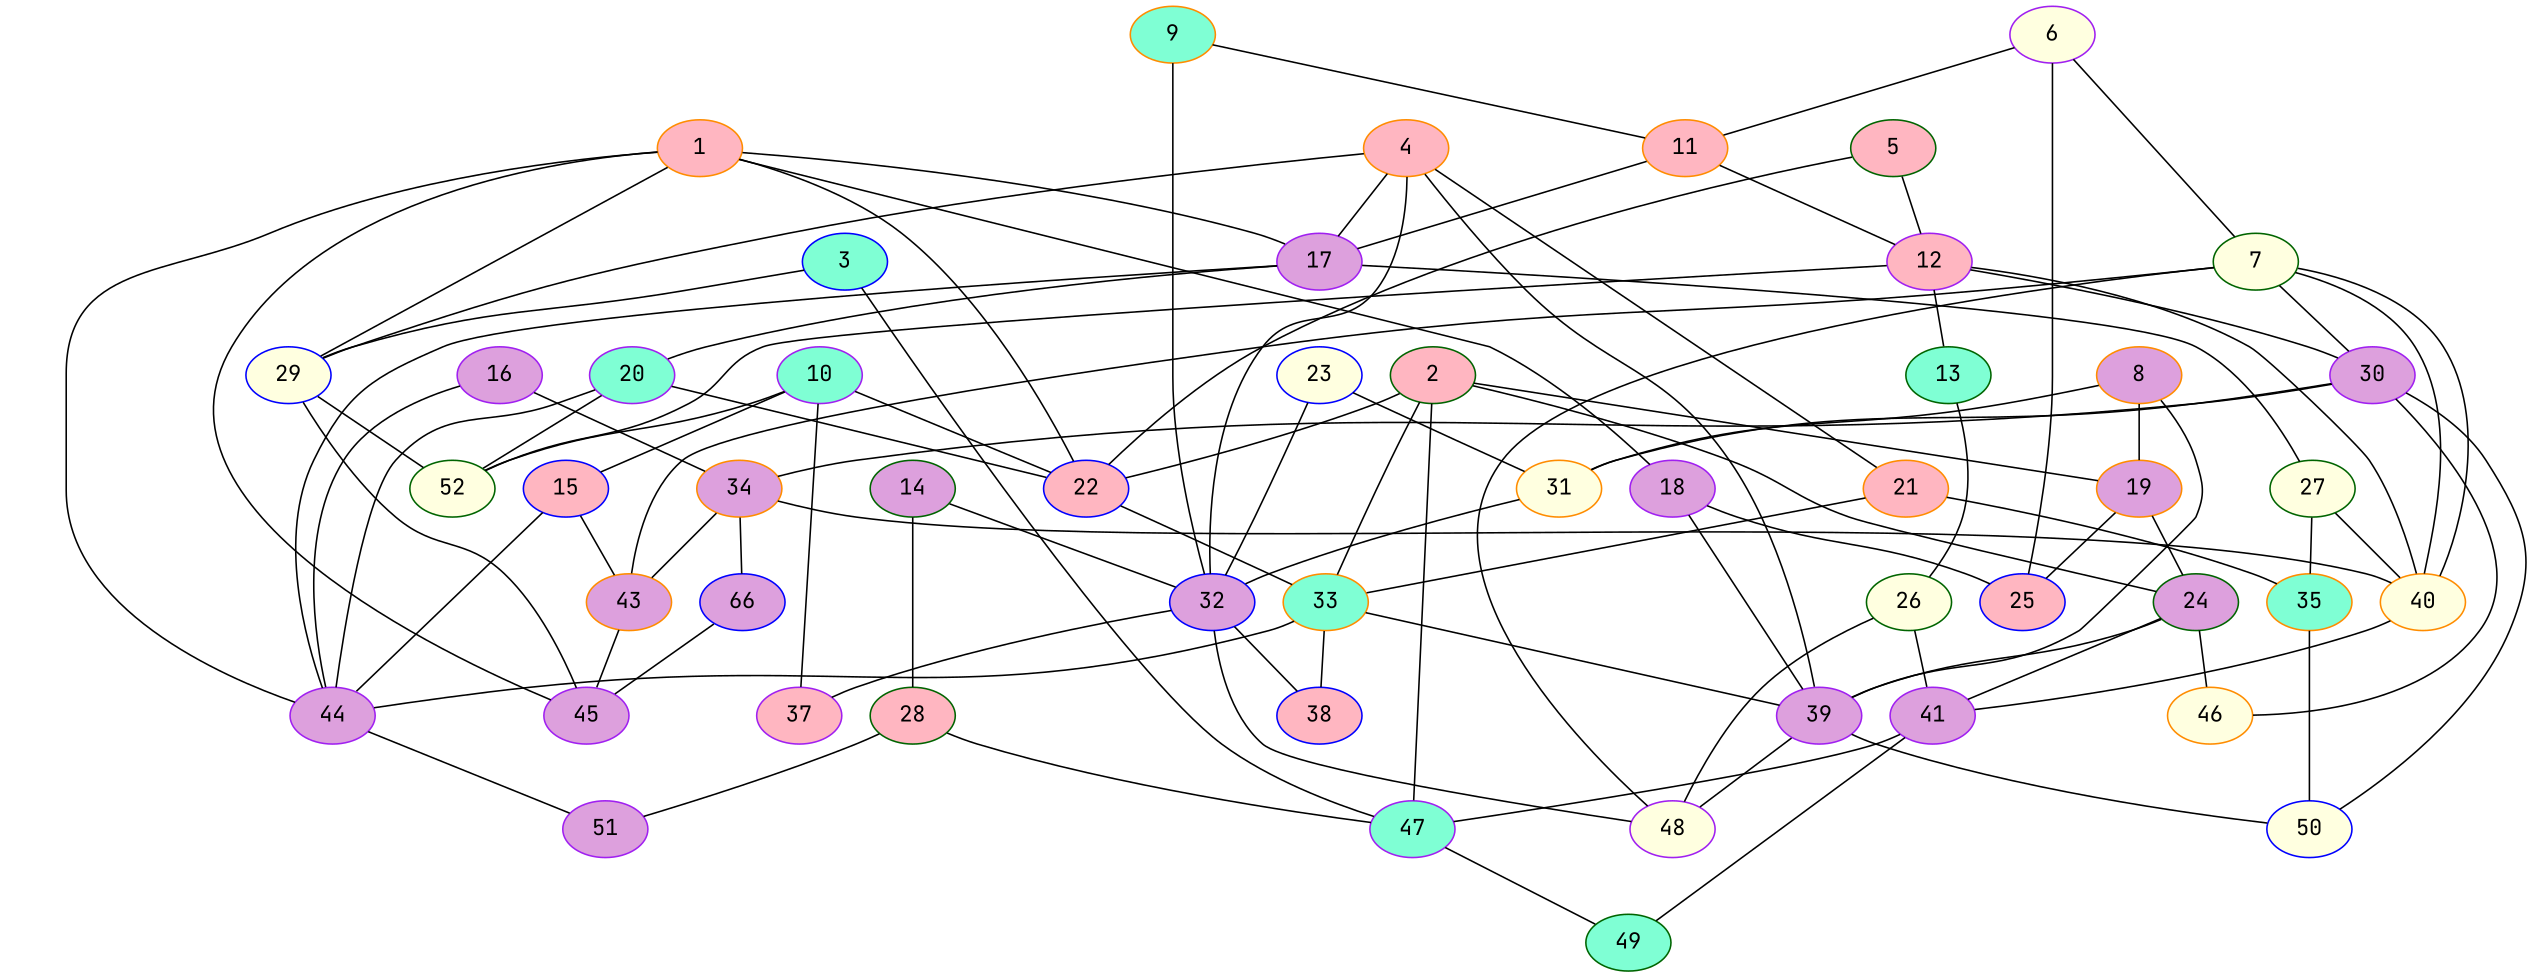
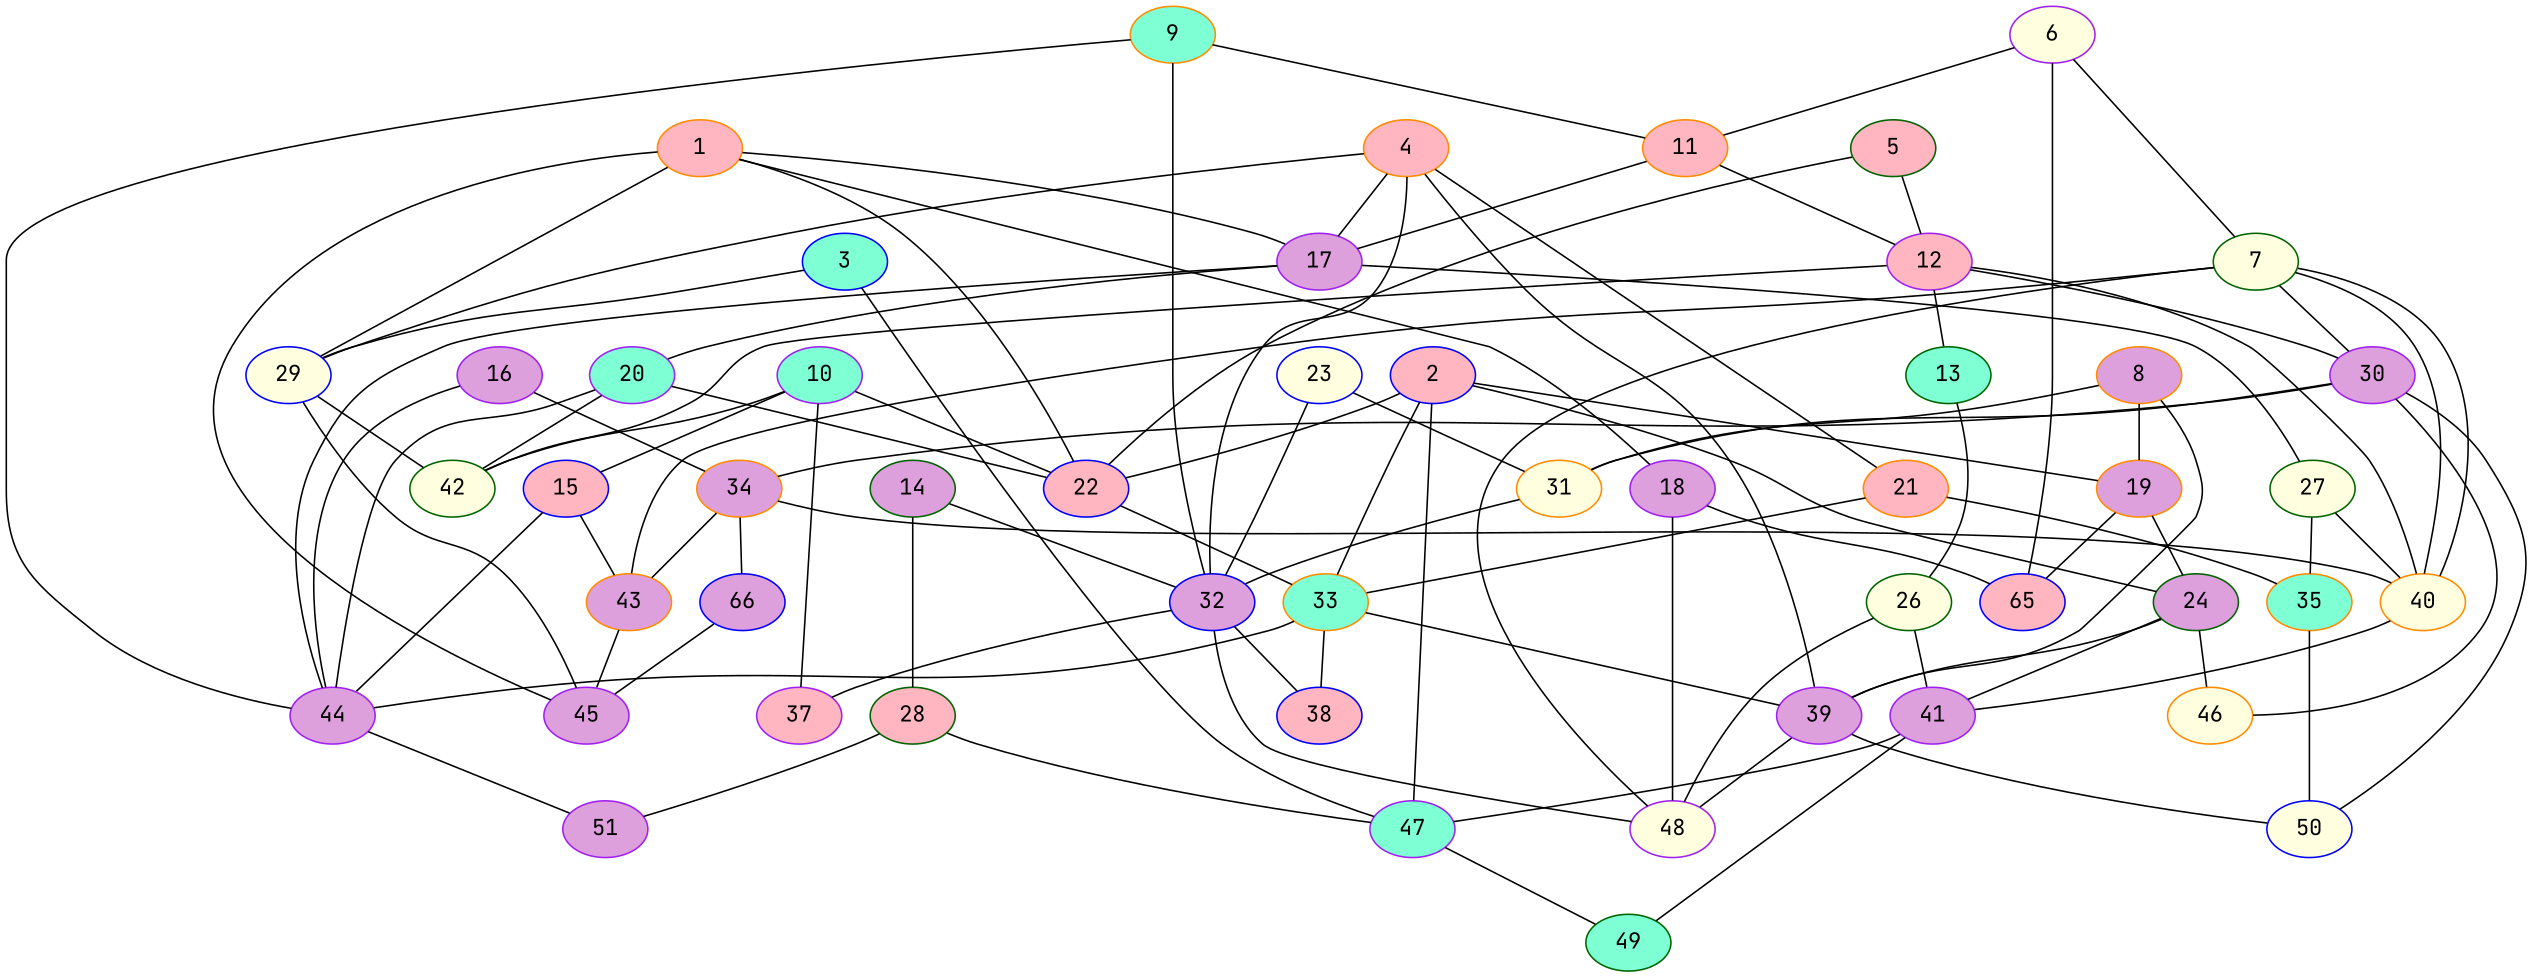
edge "1" -- "44": now "9" -- "44"
node "2": color darkgreen -> blue
node "52": label "52" -> "42"
edge "18" -- "39": now "18" -- "48"
node "25": label "25" -> "65"
